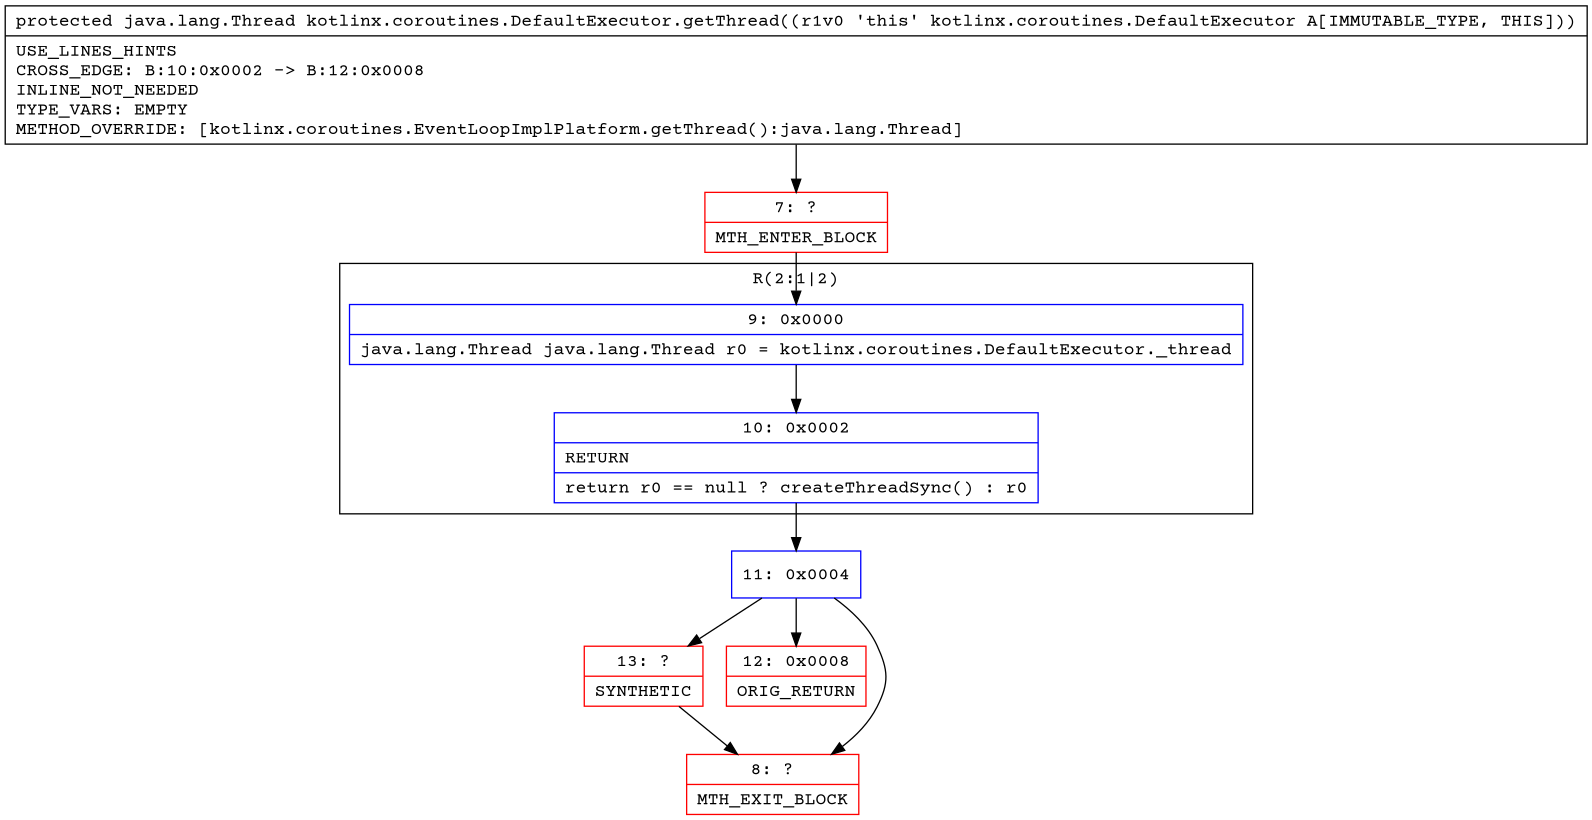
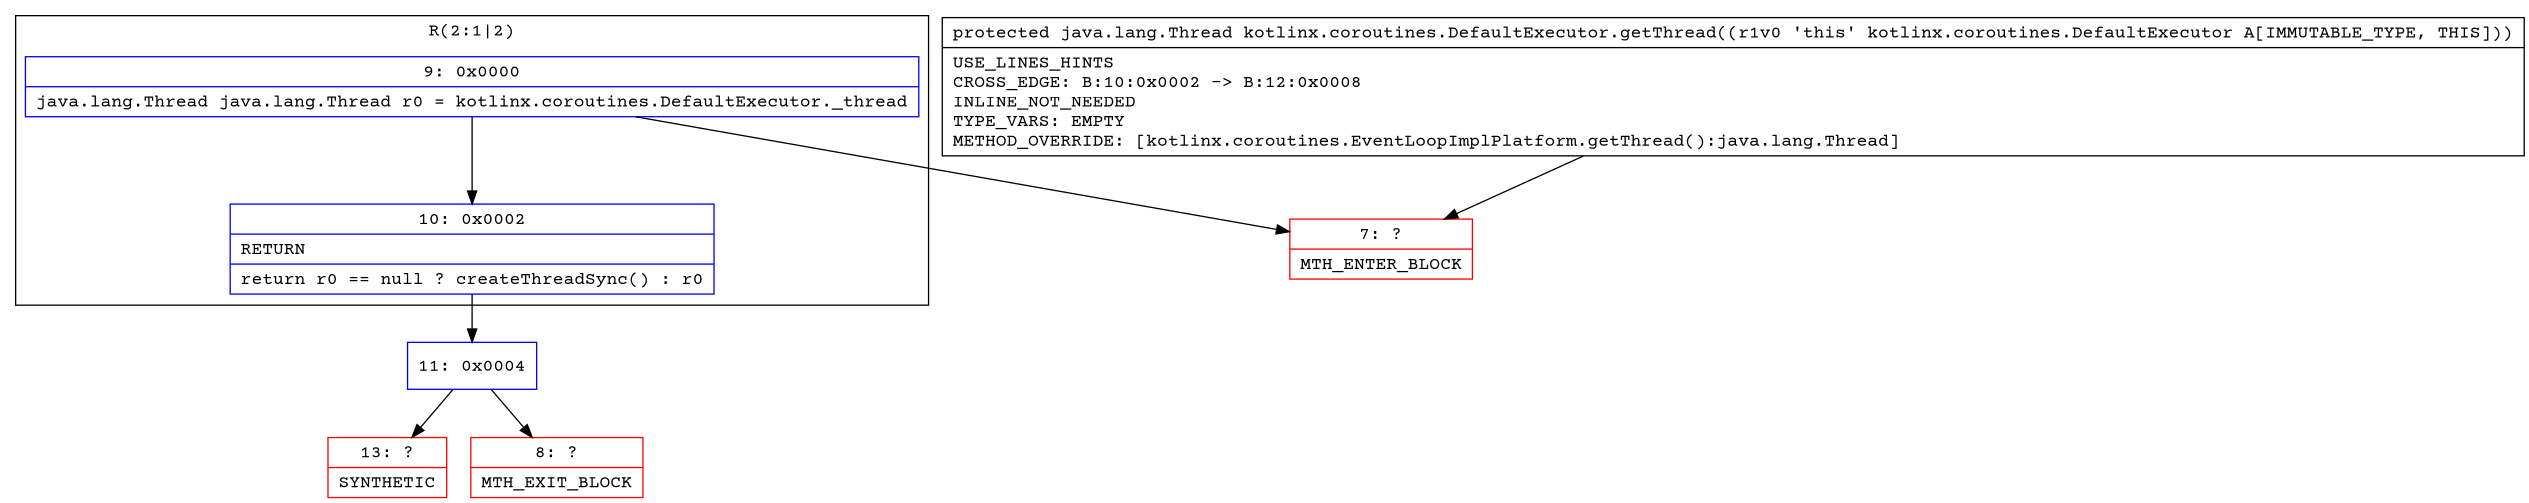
edge "7: ?" -> "9: 0x0000": reversed
node "12: 0x0008": removed
edge "13: ?" -> "8: ?": removed
